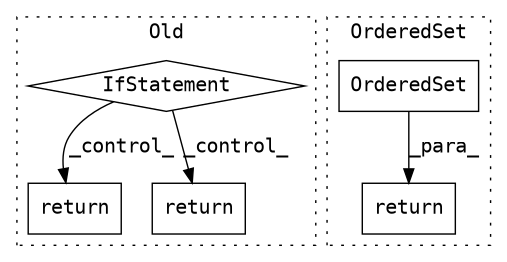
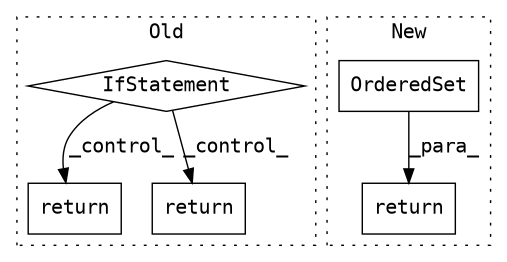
cluster "OrderedSet": label "OrderedSet" -> "New"
